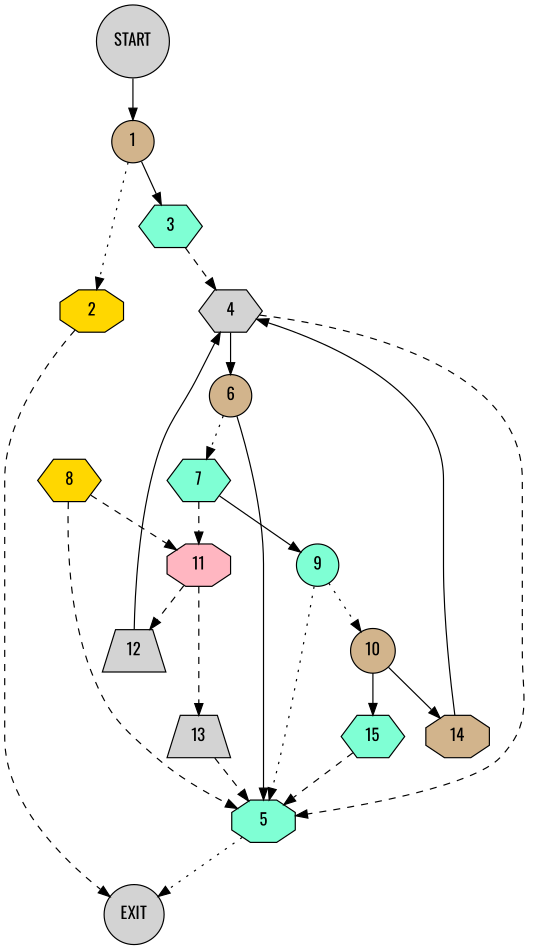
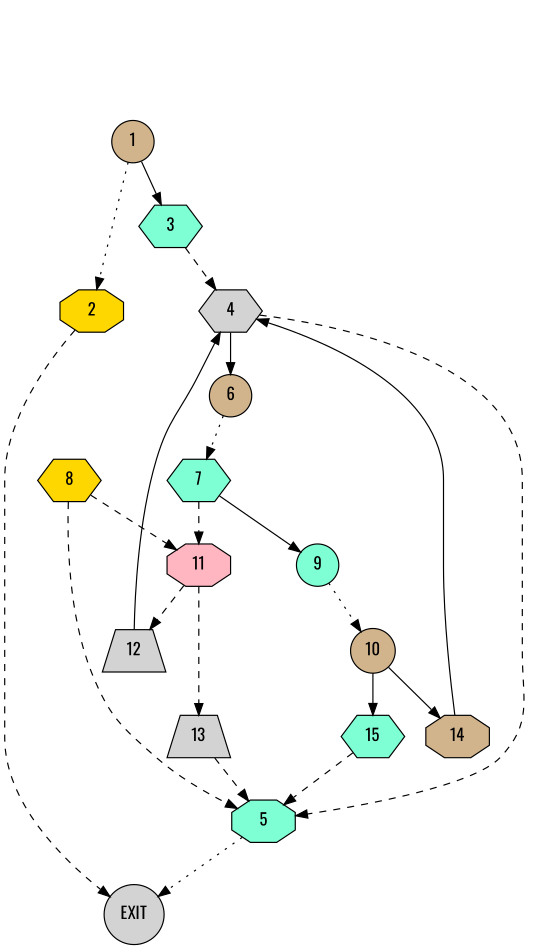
node "START": removed
edge "6" -> "5": removed
edge "9" -> "5": removed
